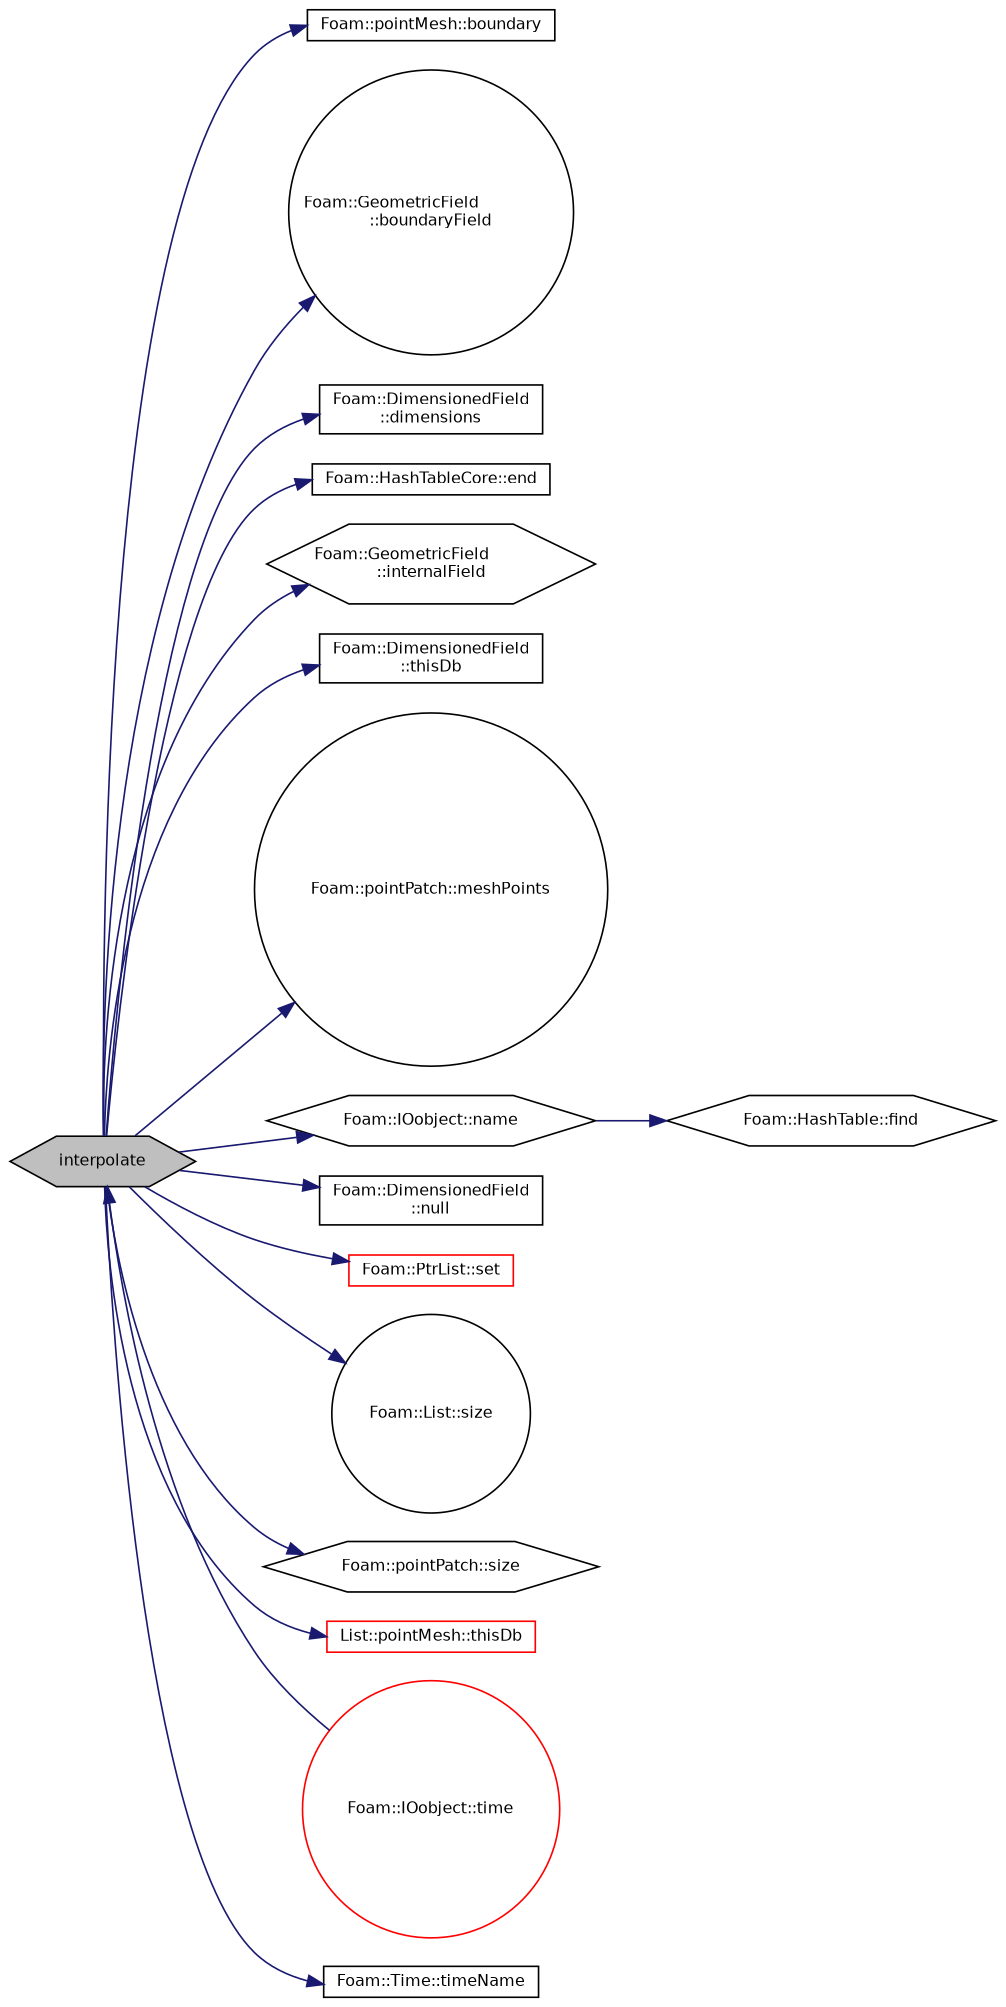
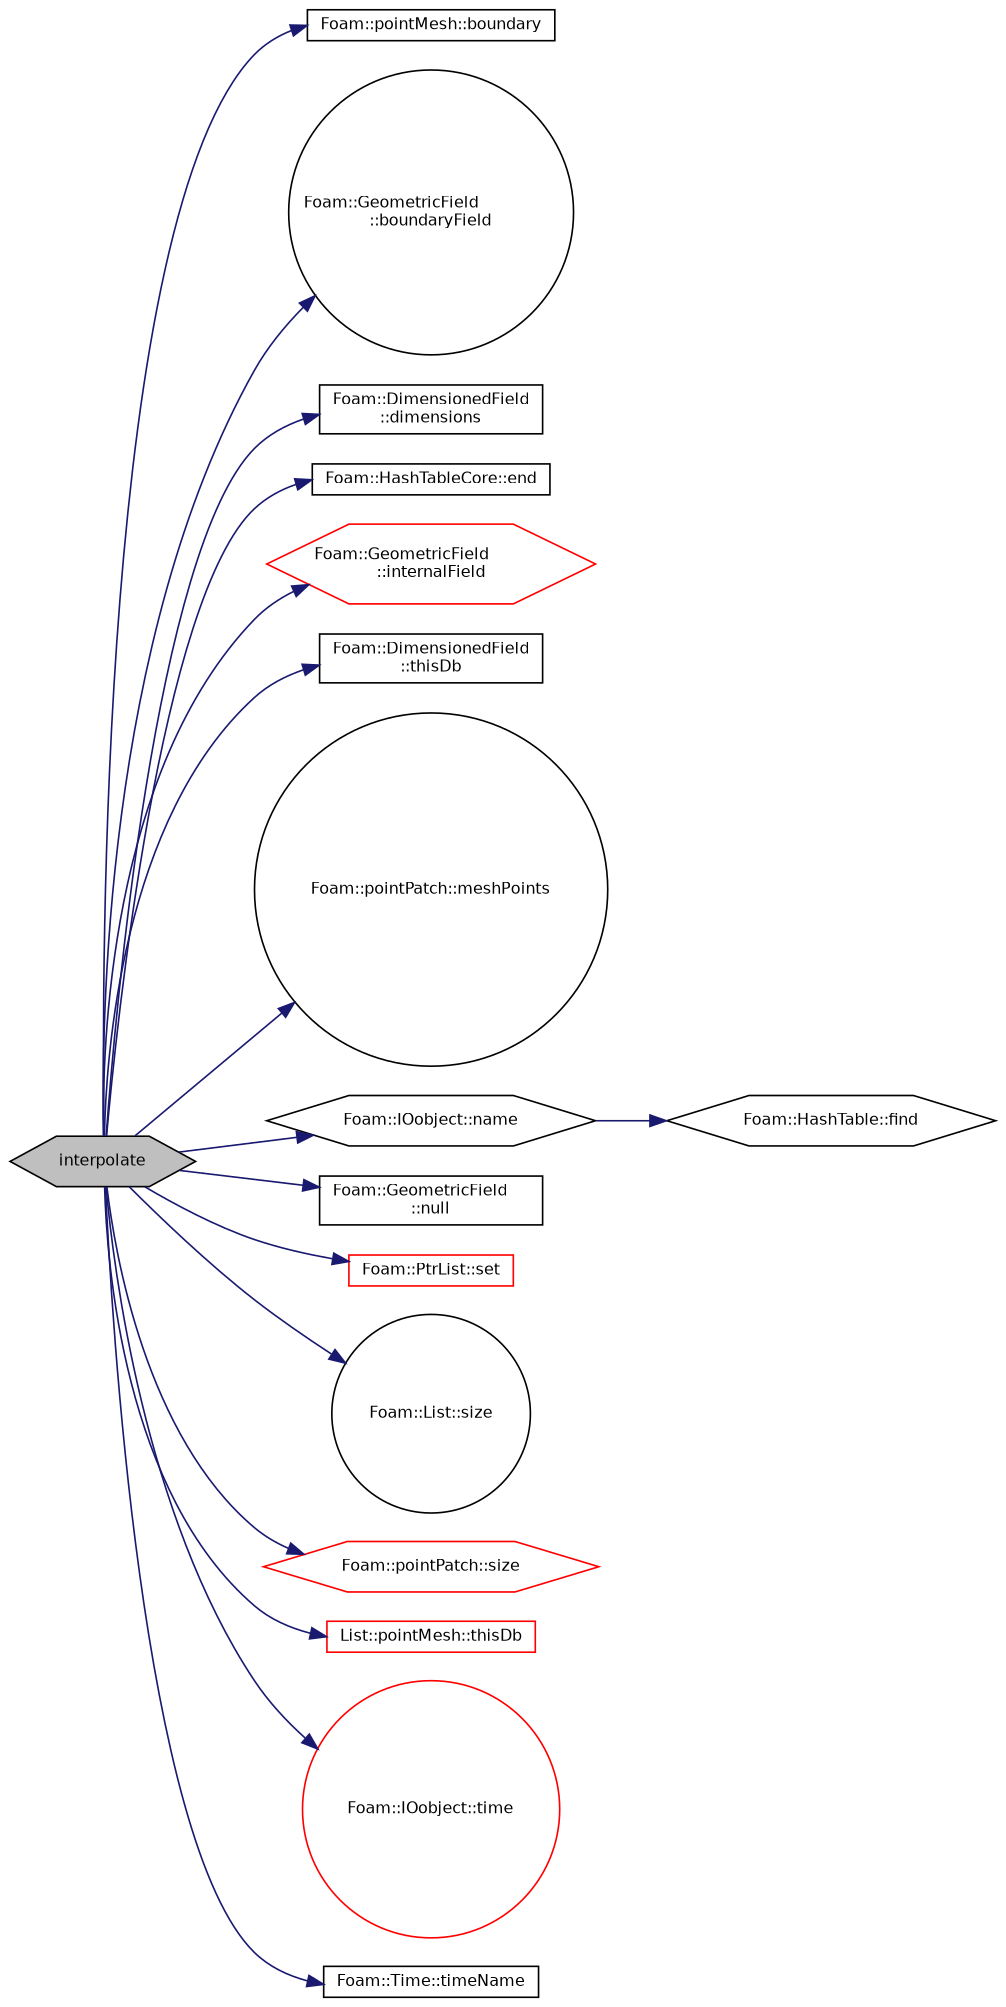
node "Foam::GeometricField ::internalField": color black -> red
node "Foam::DimensionedField ::null": label "Foam::DimensionedField ::null" -> "Foam::GeometricField ::null"
edge "Foam::IOobject::time" -> "interpolate": reversed
node "Foam::pointPatch::size": color black -> red
